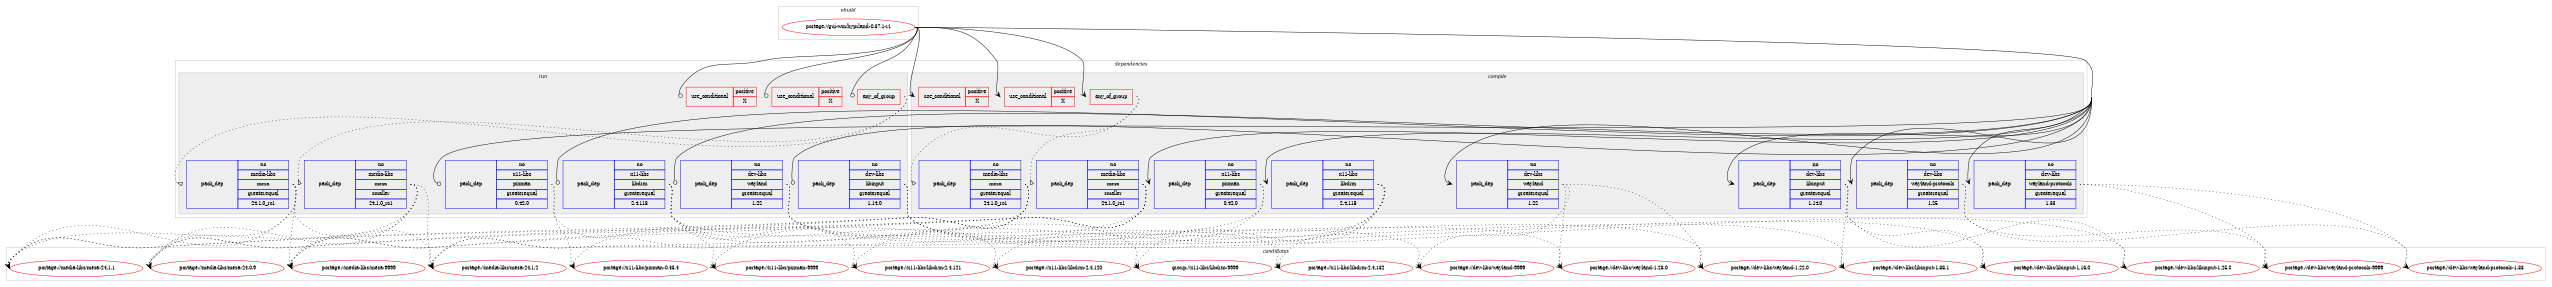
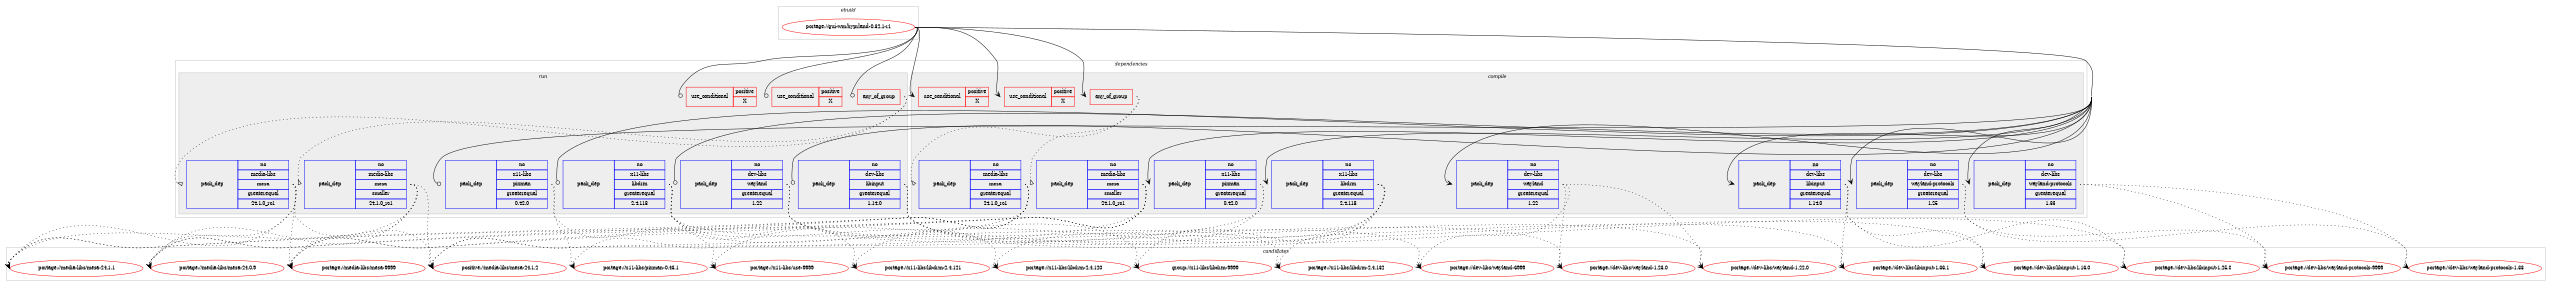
node "portage://gui-wm/hyprland-0.37.1-r1": label "portage://gui-wm/hyprland-0.37.1-r1" -> "portage://gui-wm/hyprland-0.32.1-r1"
node "portage://media-libs/mesa-24.1.2": label "portage://media-libs/mesa-24.1.2" -> "positive://media-libs/mesa-24.1.2"
node "portage://x11-libs/pixman-0.43.4": label "portage://x11-libs/pixman-0.43.4" -> "portage://x11-libs/pixman-0.43.1"
node "portage://x11-libs/pixman-9999": label "portage://x11-libs/pixman-9999" -> "portage://x11-libs/use-9999"
node "portage://dev-libs/wayland-9999": label "portage://dev-libs/wayland-9999" -> "portage://dev-libs/wayland-6999"
